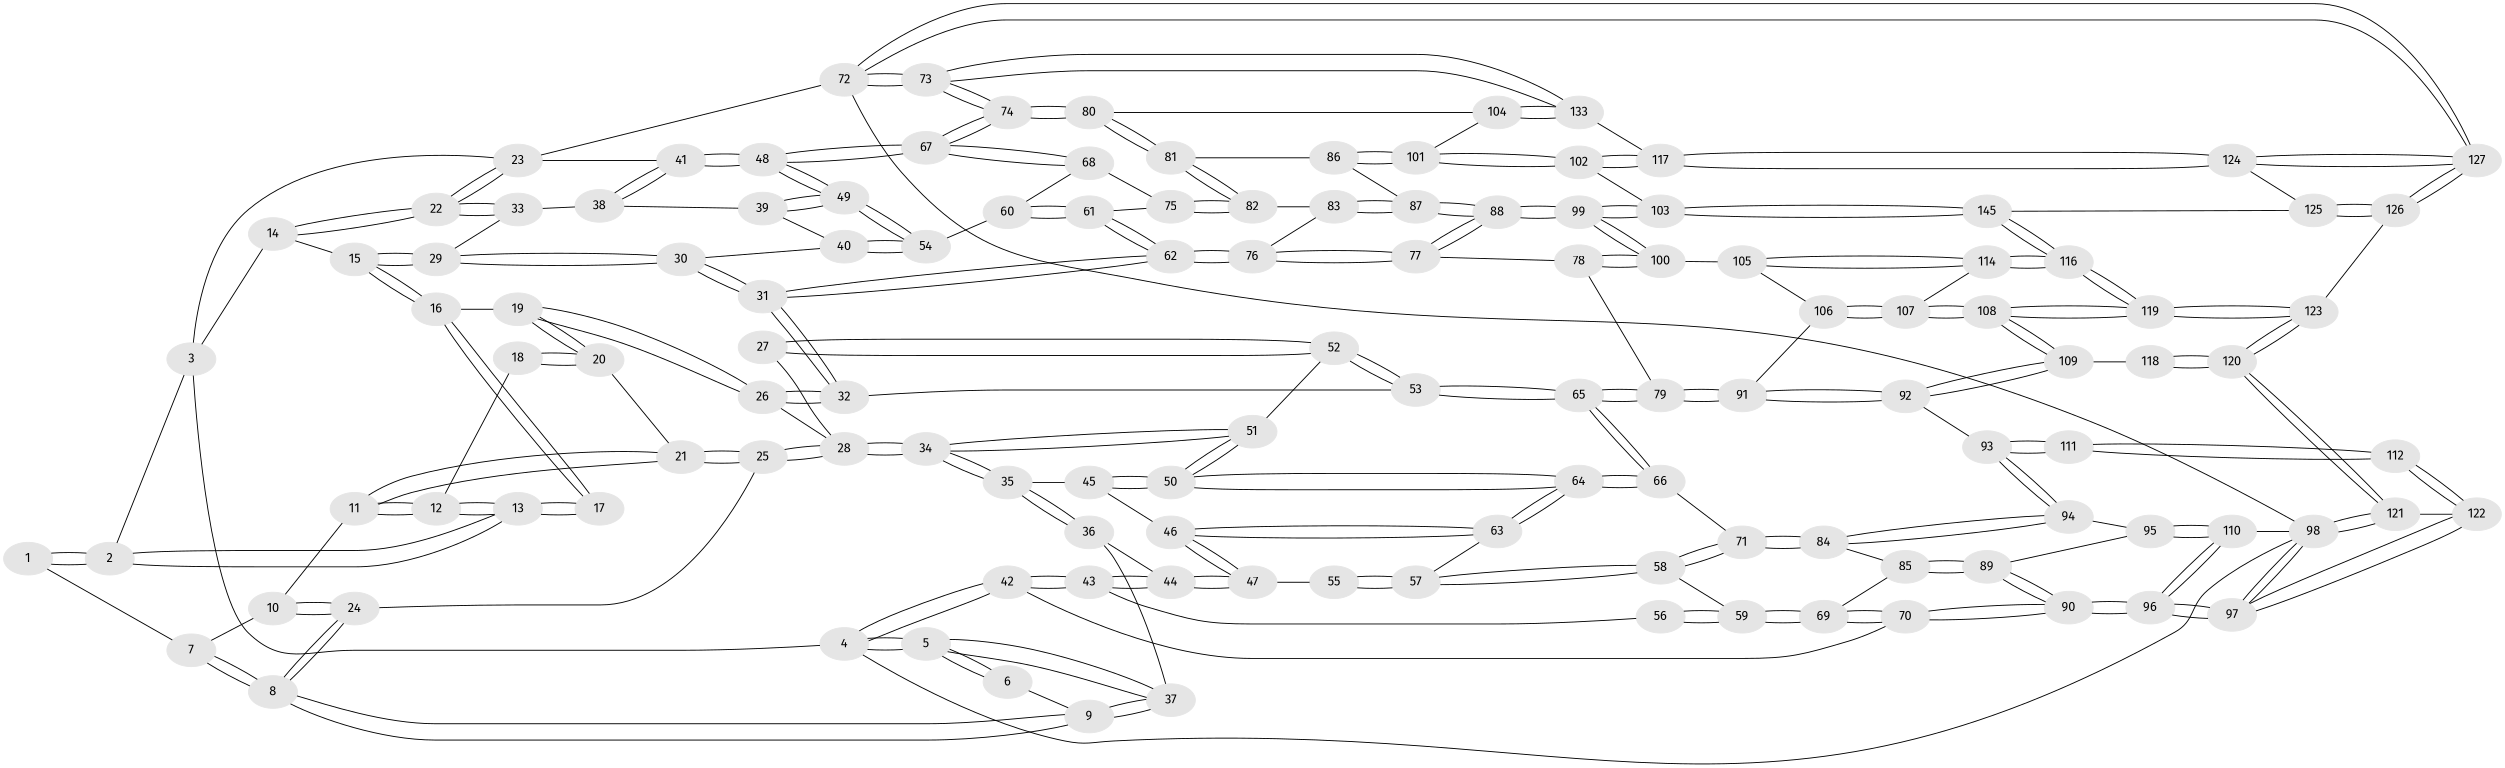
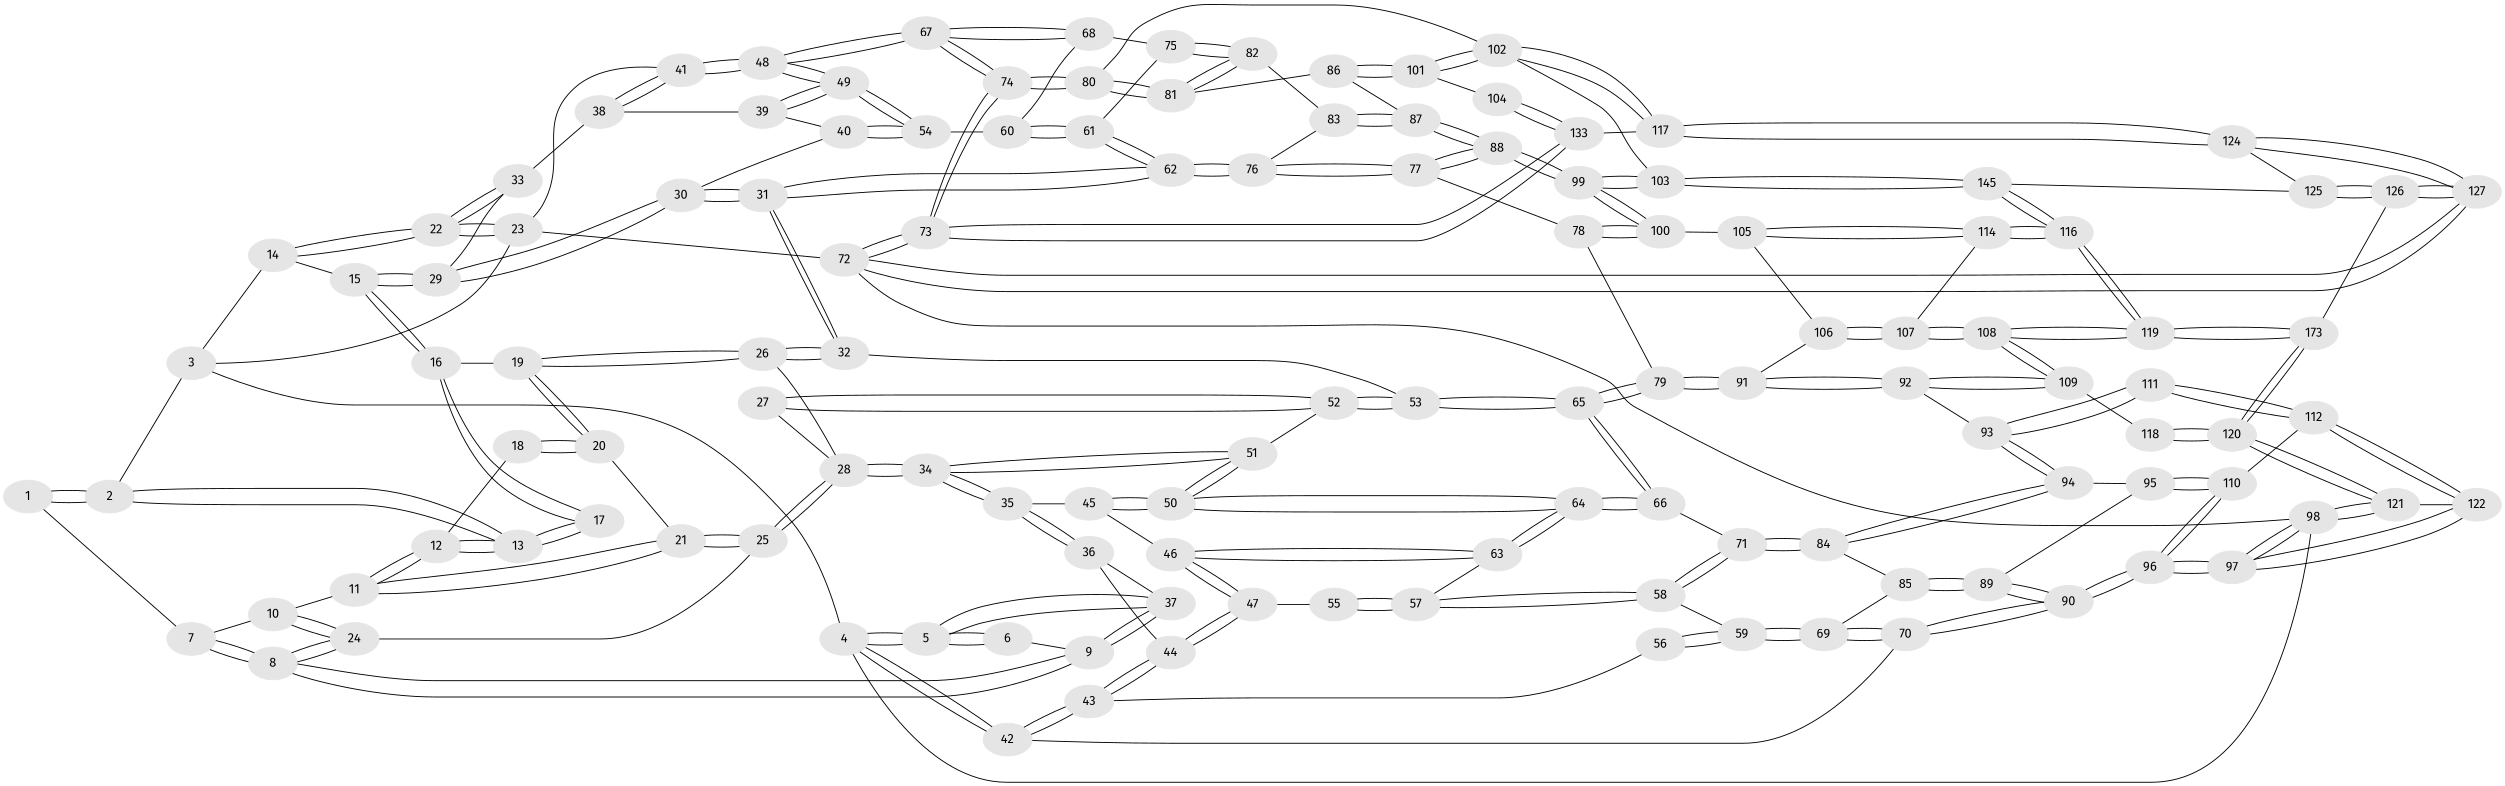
edge "80" -- "104": now "80" -- "102"
node "123": label "123" -> "173"
edge "110" -- "98": now "110" -- "112"
